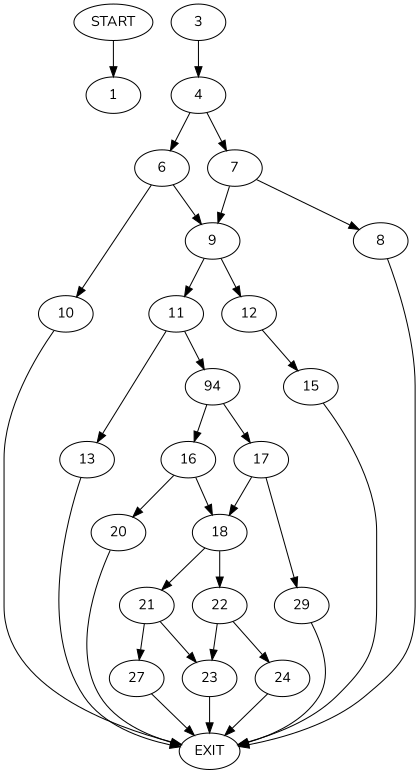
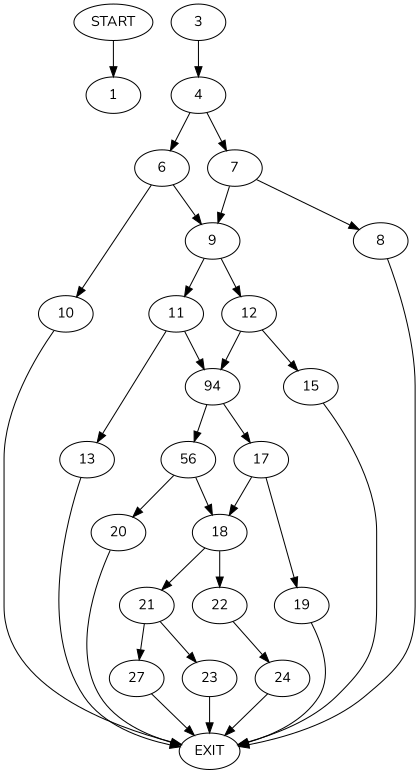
edge "12" -> "94": added
node "16": label "16" -> "56"
node "29": label "29" -> "19"
edge "22" -> "23": removed
